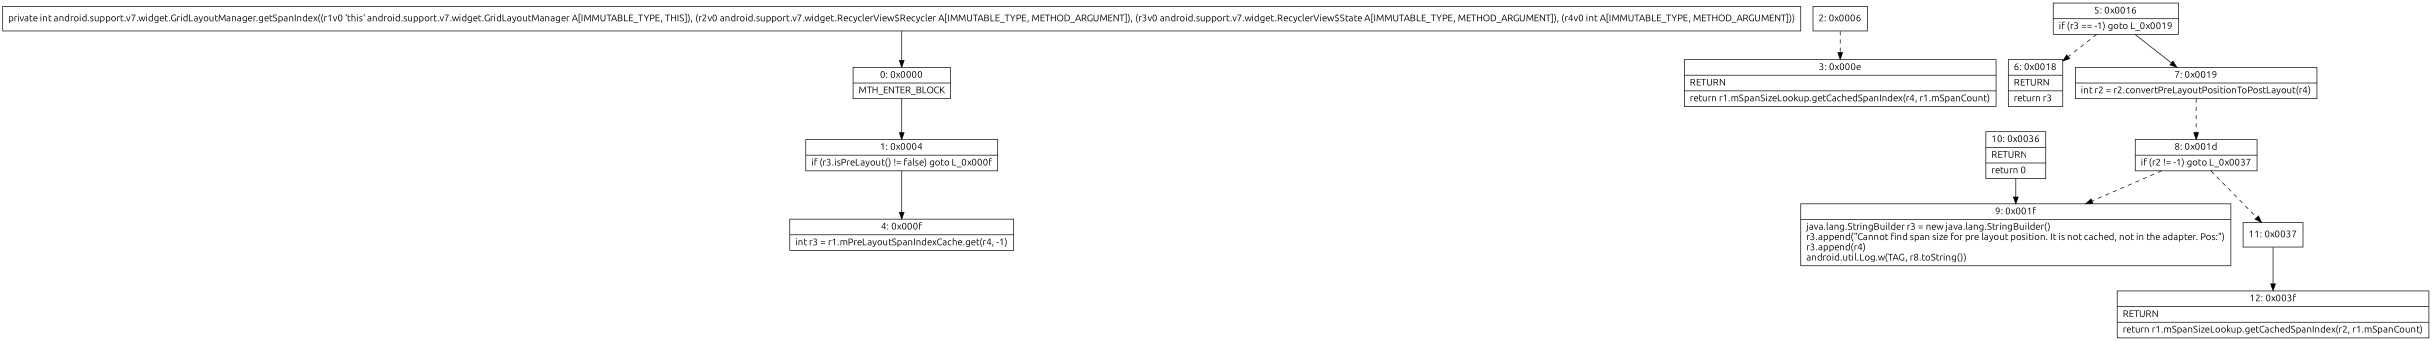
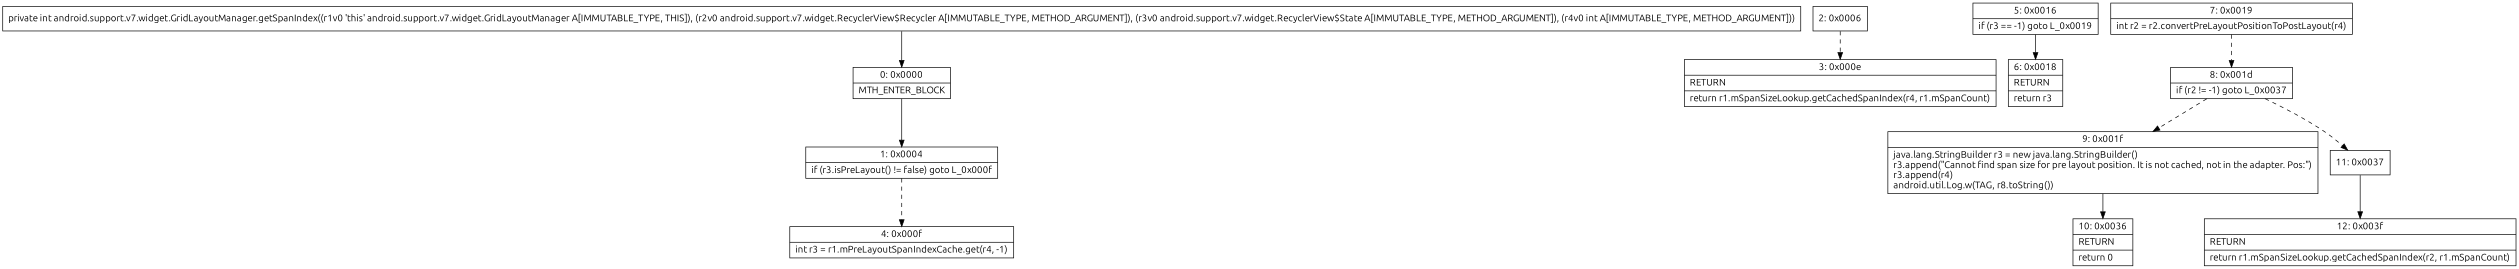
edge "5: 0x0016" -> "6: 0x0018": style dashed -> solid
edge "5: 0x0016" -> "7: 0x0019": removed
edge "10: 0x0036" -> "9: 0x001f": reversed
edge "1: 0x0004" -> "4: 0x000f": style solid -> dashed
